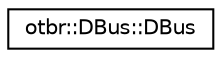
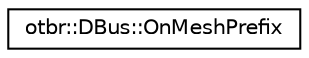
node "otbr::DBus::DBus": label "otbr::DBus::DBus" -> "otbr::DBus::OnMeshPrefix"
